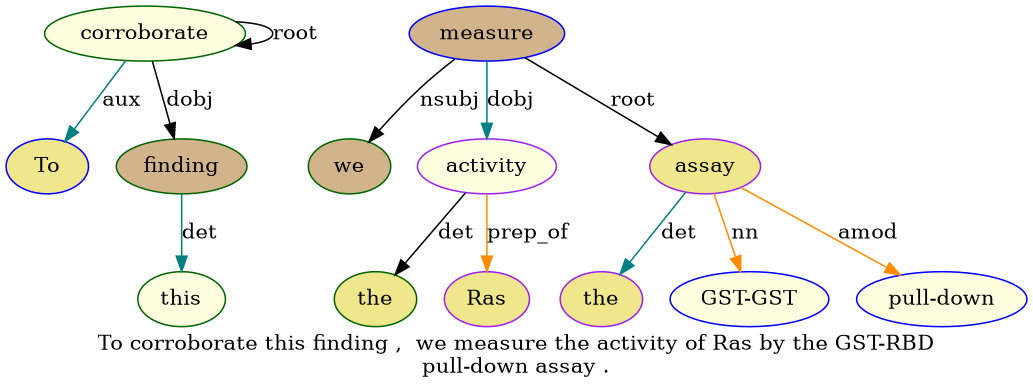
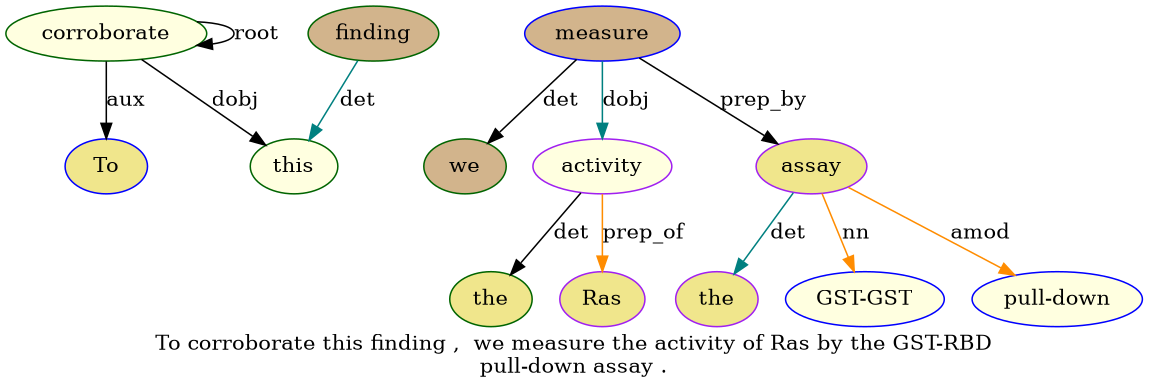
edge "corroborate" -> "finding": now "corroborate" -> "this"
edge "corroborate" -> "To": color teal -> black
edge "measure" -> "we": label "nsubj" -> "det"
edge "measure" -> "assay": label "root" -> "prep_by"
